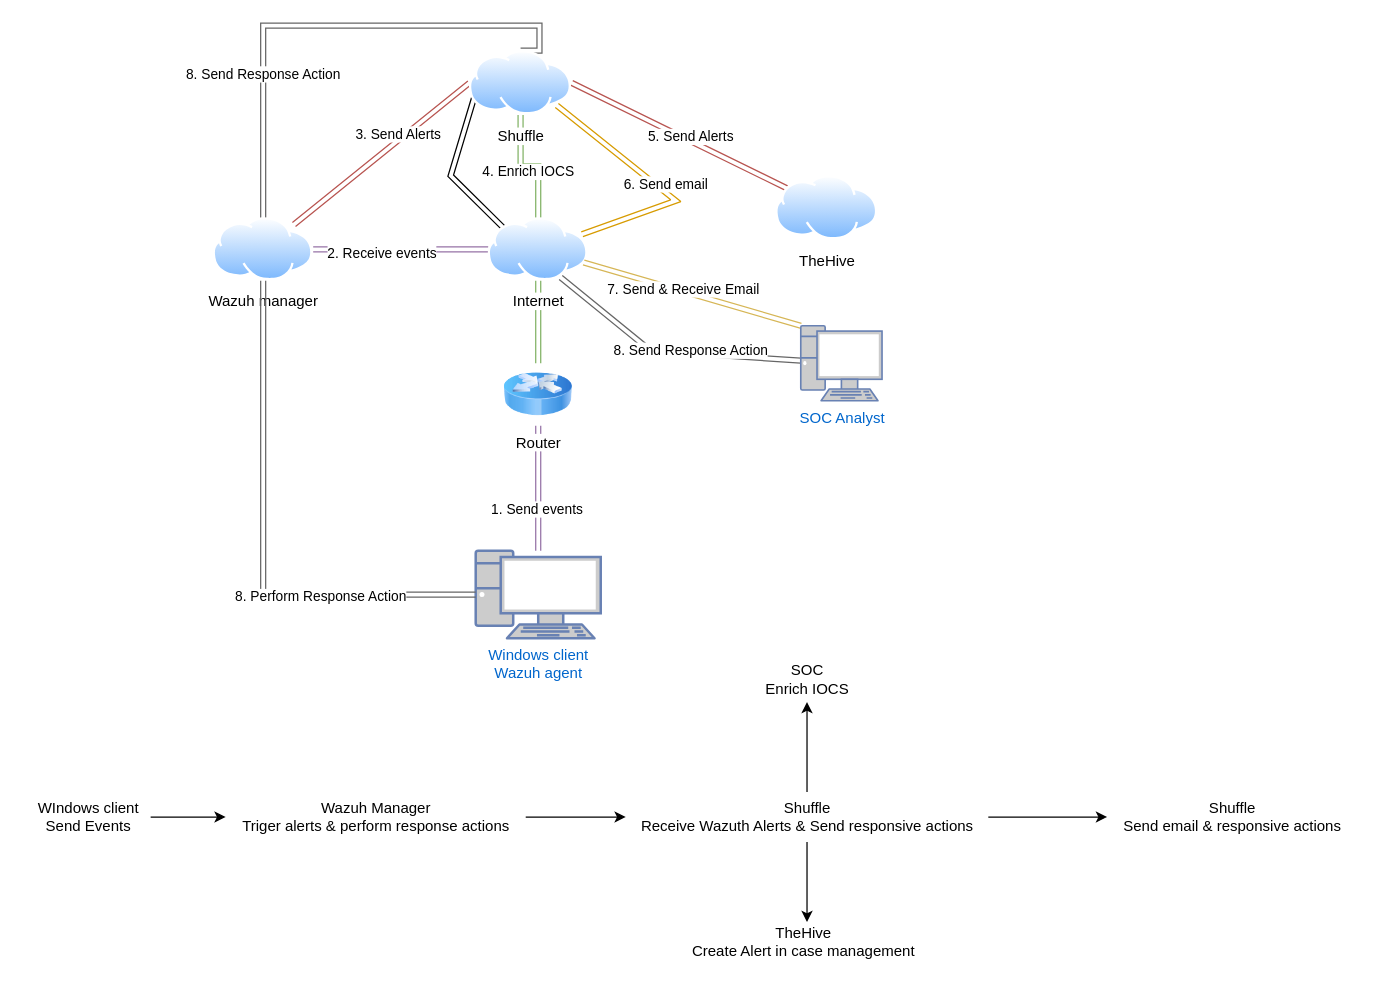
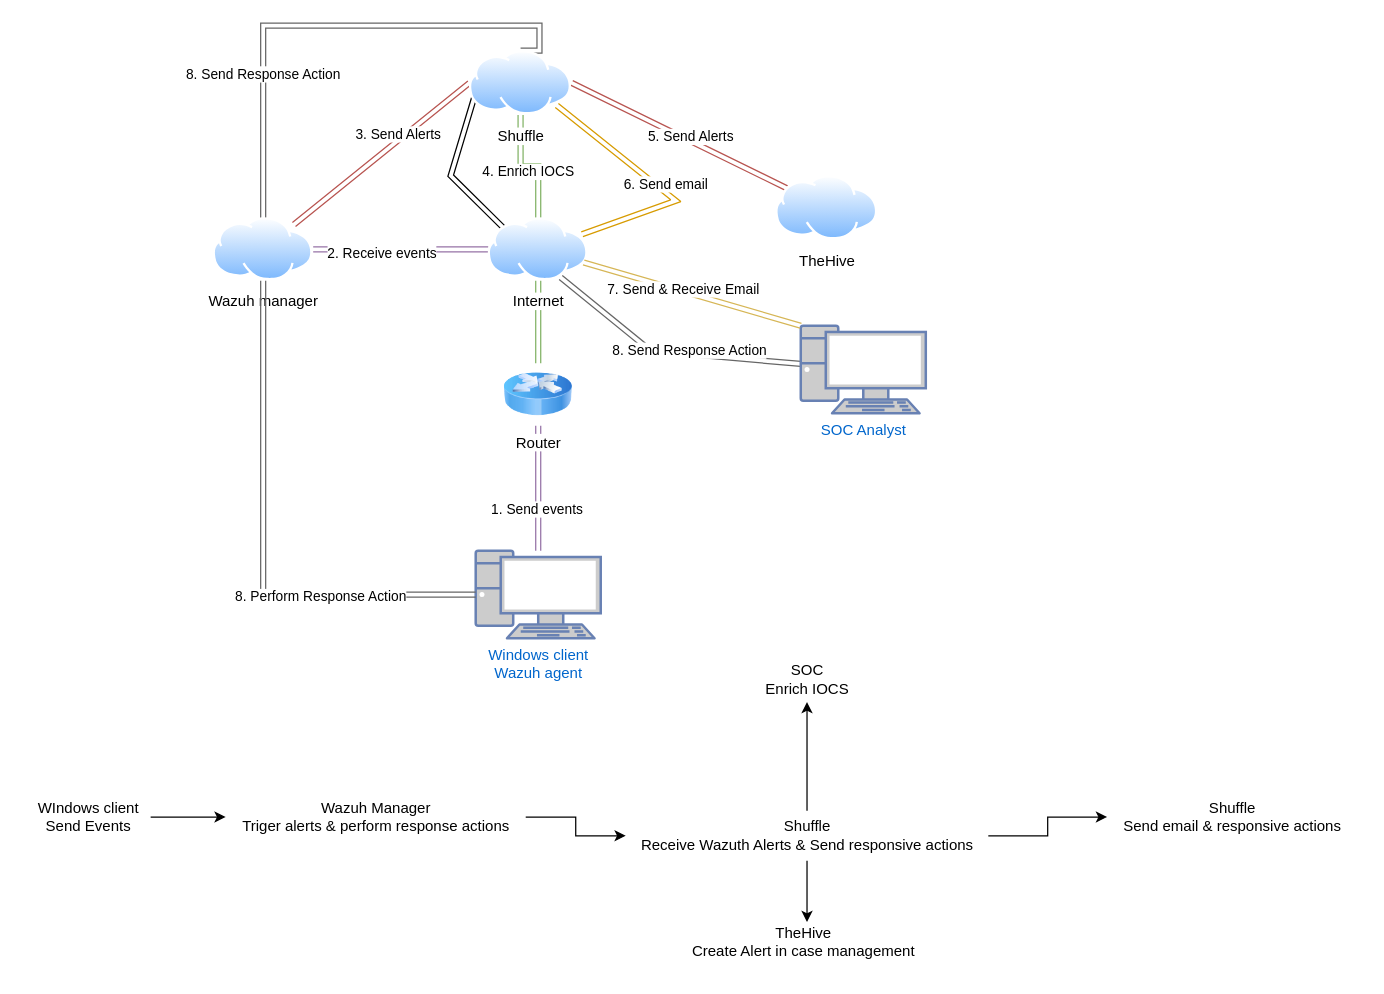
node "SOC Analyst": size 81x75 -> 125x88
node "Shuffle Receive Wazuth Alerts & Send responsive actions": moved (807, 817) -> (807, 836)
